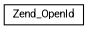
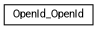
node "Zend_OpenId": label "Zend_OpenId" -> "OpenId_OpenId"
